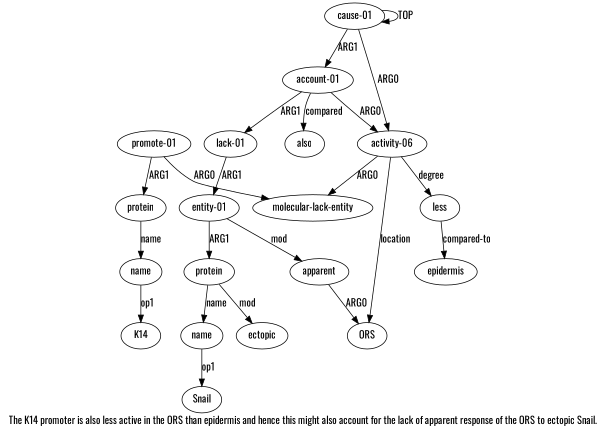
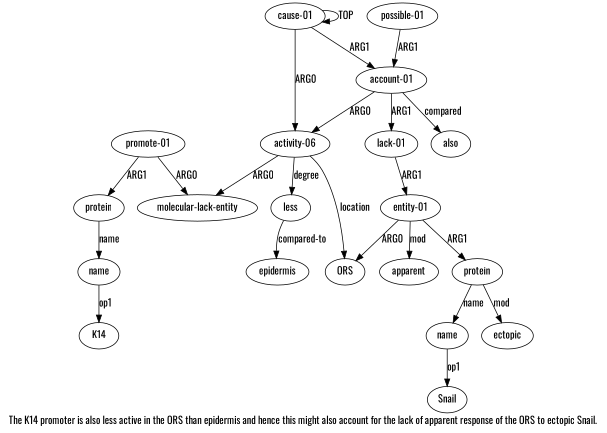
node "possible-01": added
edge "apparent" -> "ORS": now "entity-01" -> "ORS"
